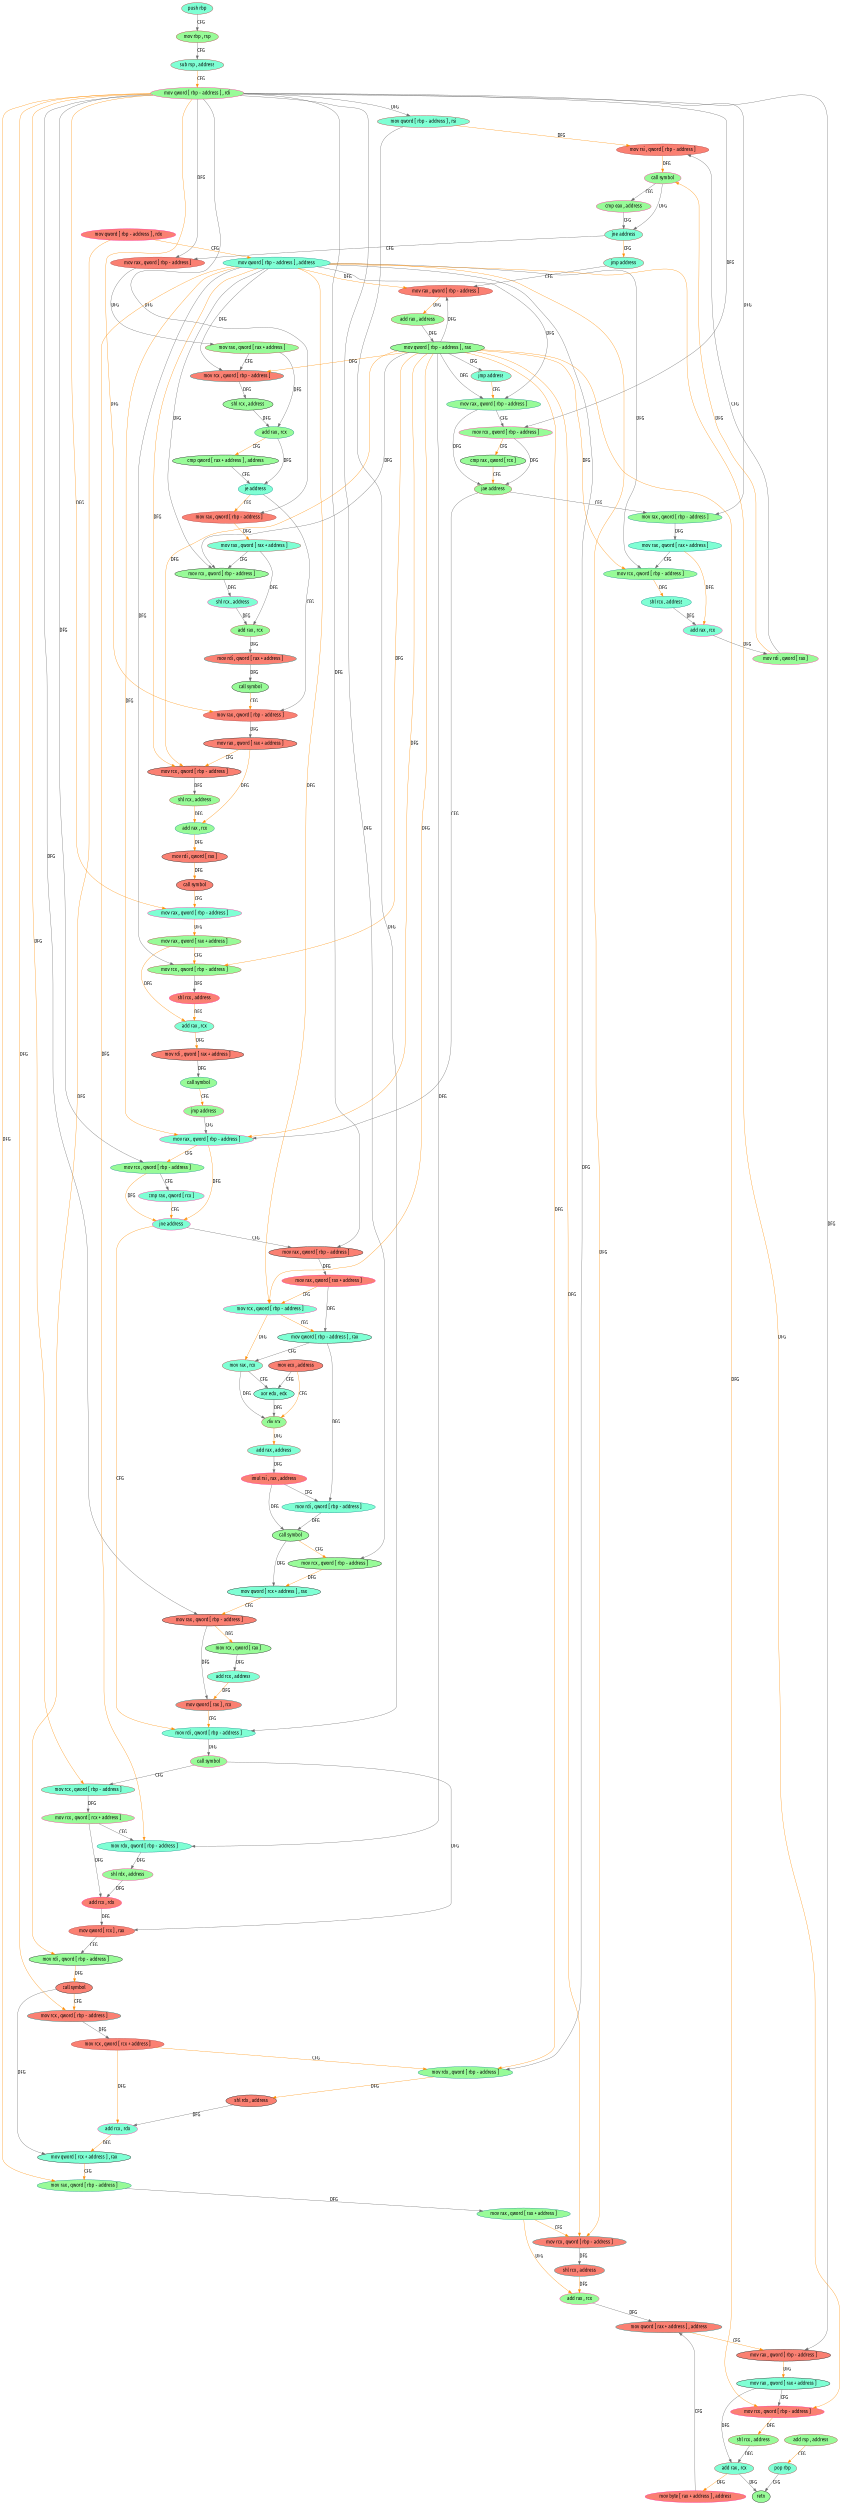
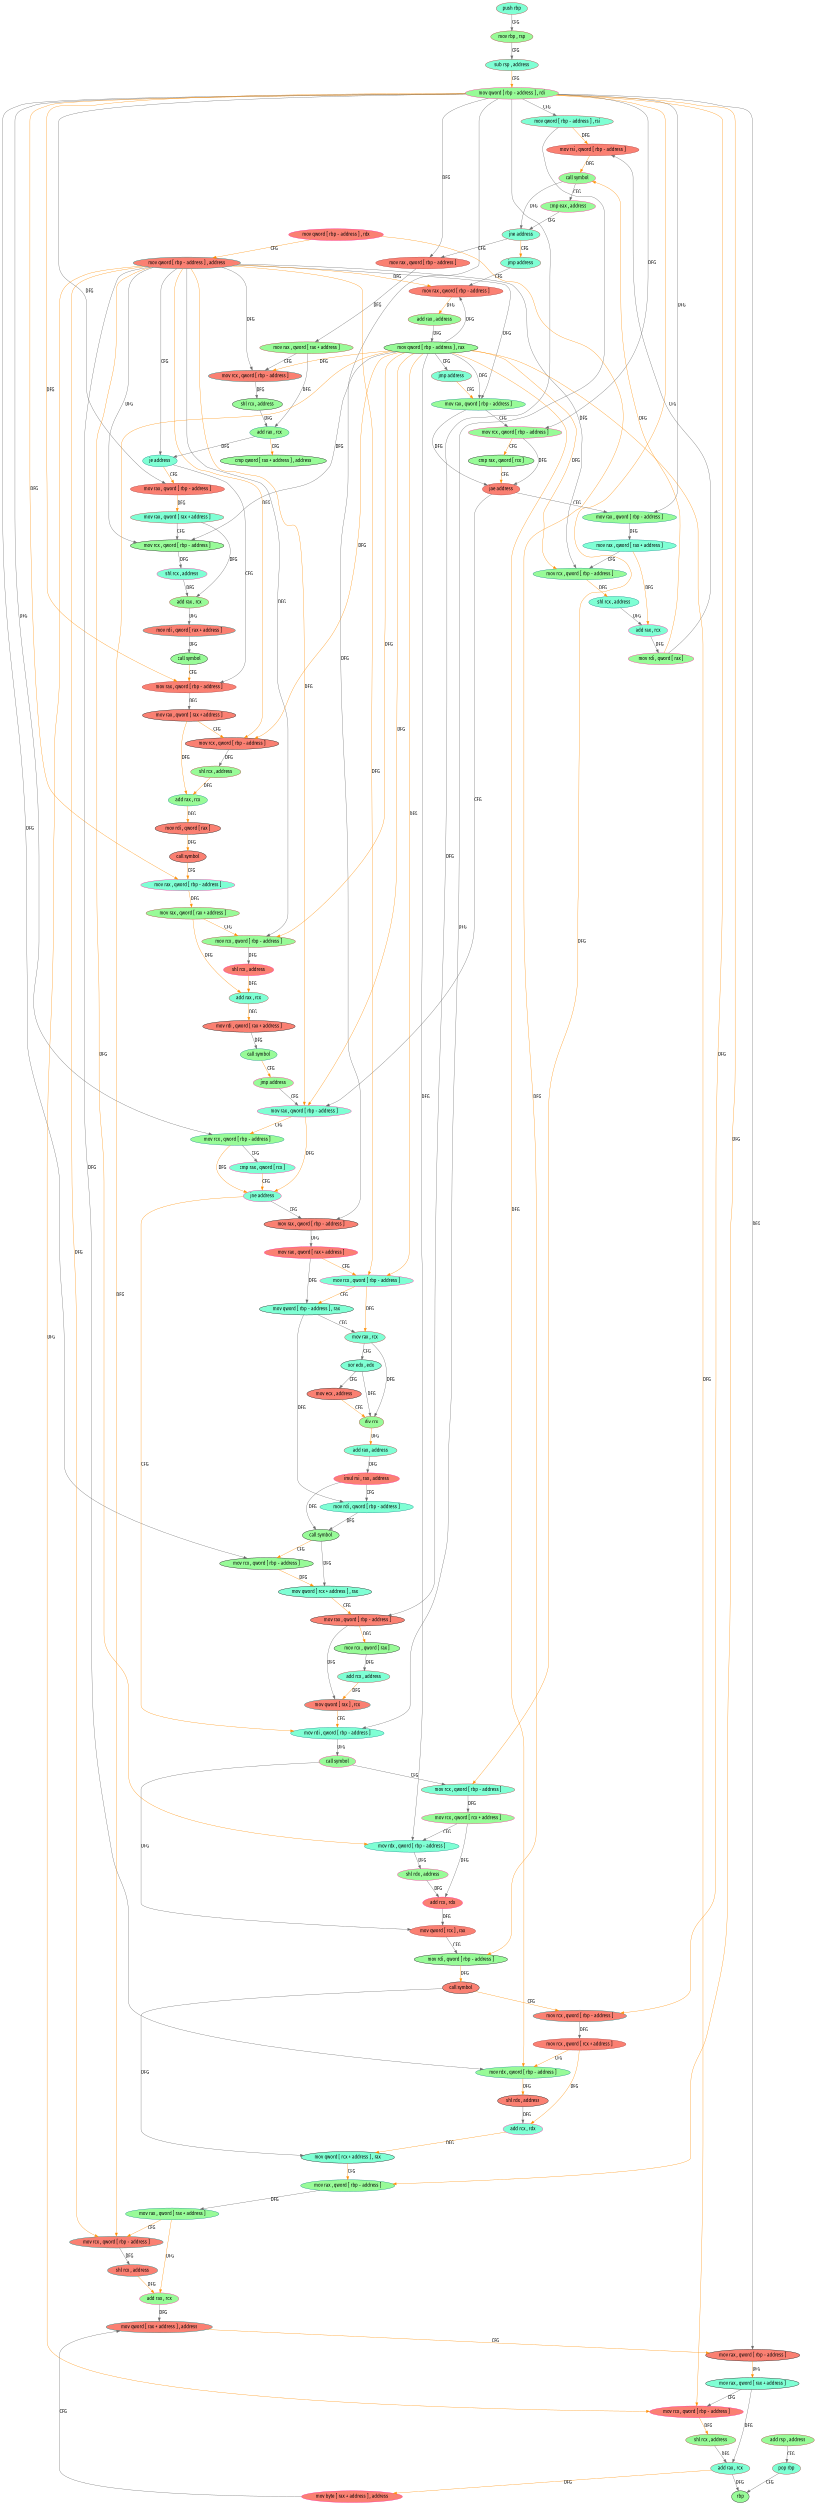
edge "mov qword [ rbp - address ] , rdi" -> "mov qword [ rbp - address ] , rsi": label "DFG" -> "CFG"
node "mov qword [ rbp - address ] , address": fillcolor aquamarine -> salmon
edge "cmp qword [ rax + address ] , address" -> "je address": now "mov qword [ rbp - address ] , address" -> "je address"
node "jae address": fillcolor palegreen -> salmon
edge "mov ecx , address" -> "xor edx , edx": reversed
edge "add rsp , address" -> "pop rbp": color darkorange -> gray40
node "retn": label "retn" -> "rbp"
